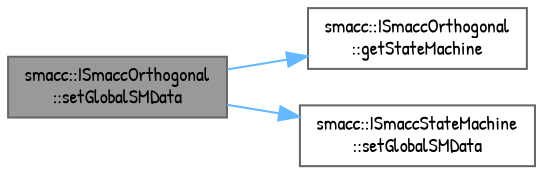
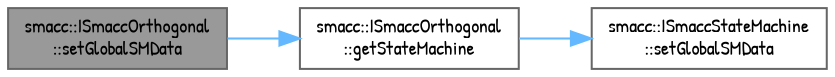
edge "smacc::ISmaccOrthogonal ::setGlobalSMData" -> "smacc::ISmaccStateMachine ::setGlobalSMData": now "smacc::ISmaccOrthogonal ::getStateMachine" -> "smacc::ISmaccStateMachine ::setGlobalSMData"
